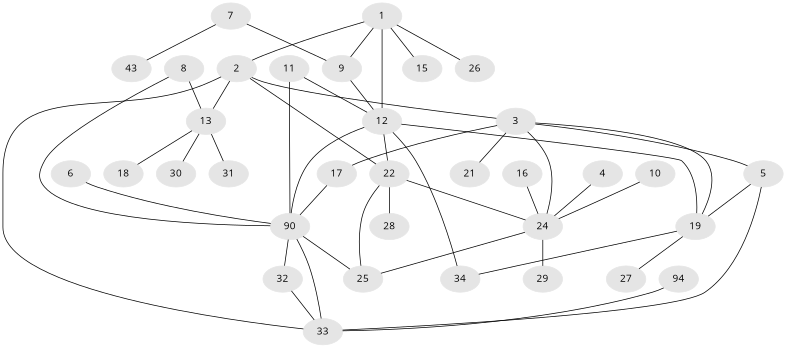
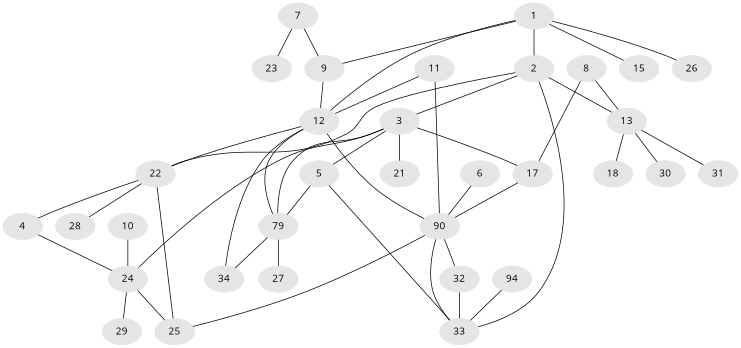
node "43": label "43" -> "23"
node "16": removed
edge "22" -- "24": now "22" -- "4"
edge "8" -- "90": now "8" -- "17"
node "19": label "19" -> "79"
